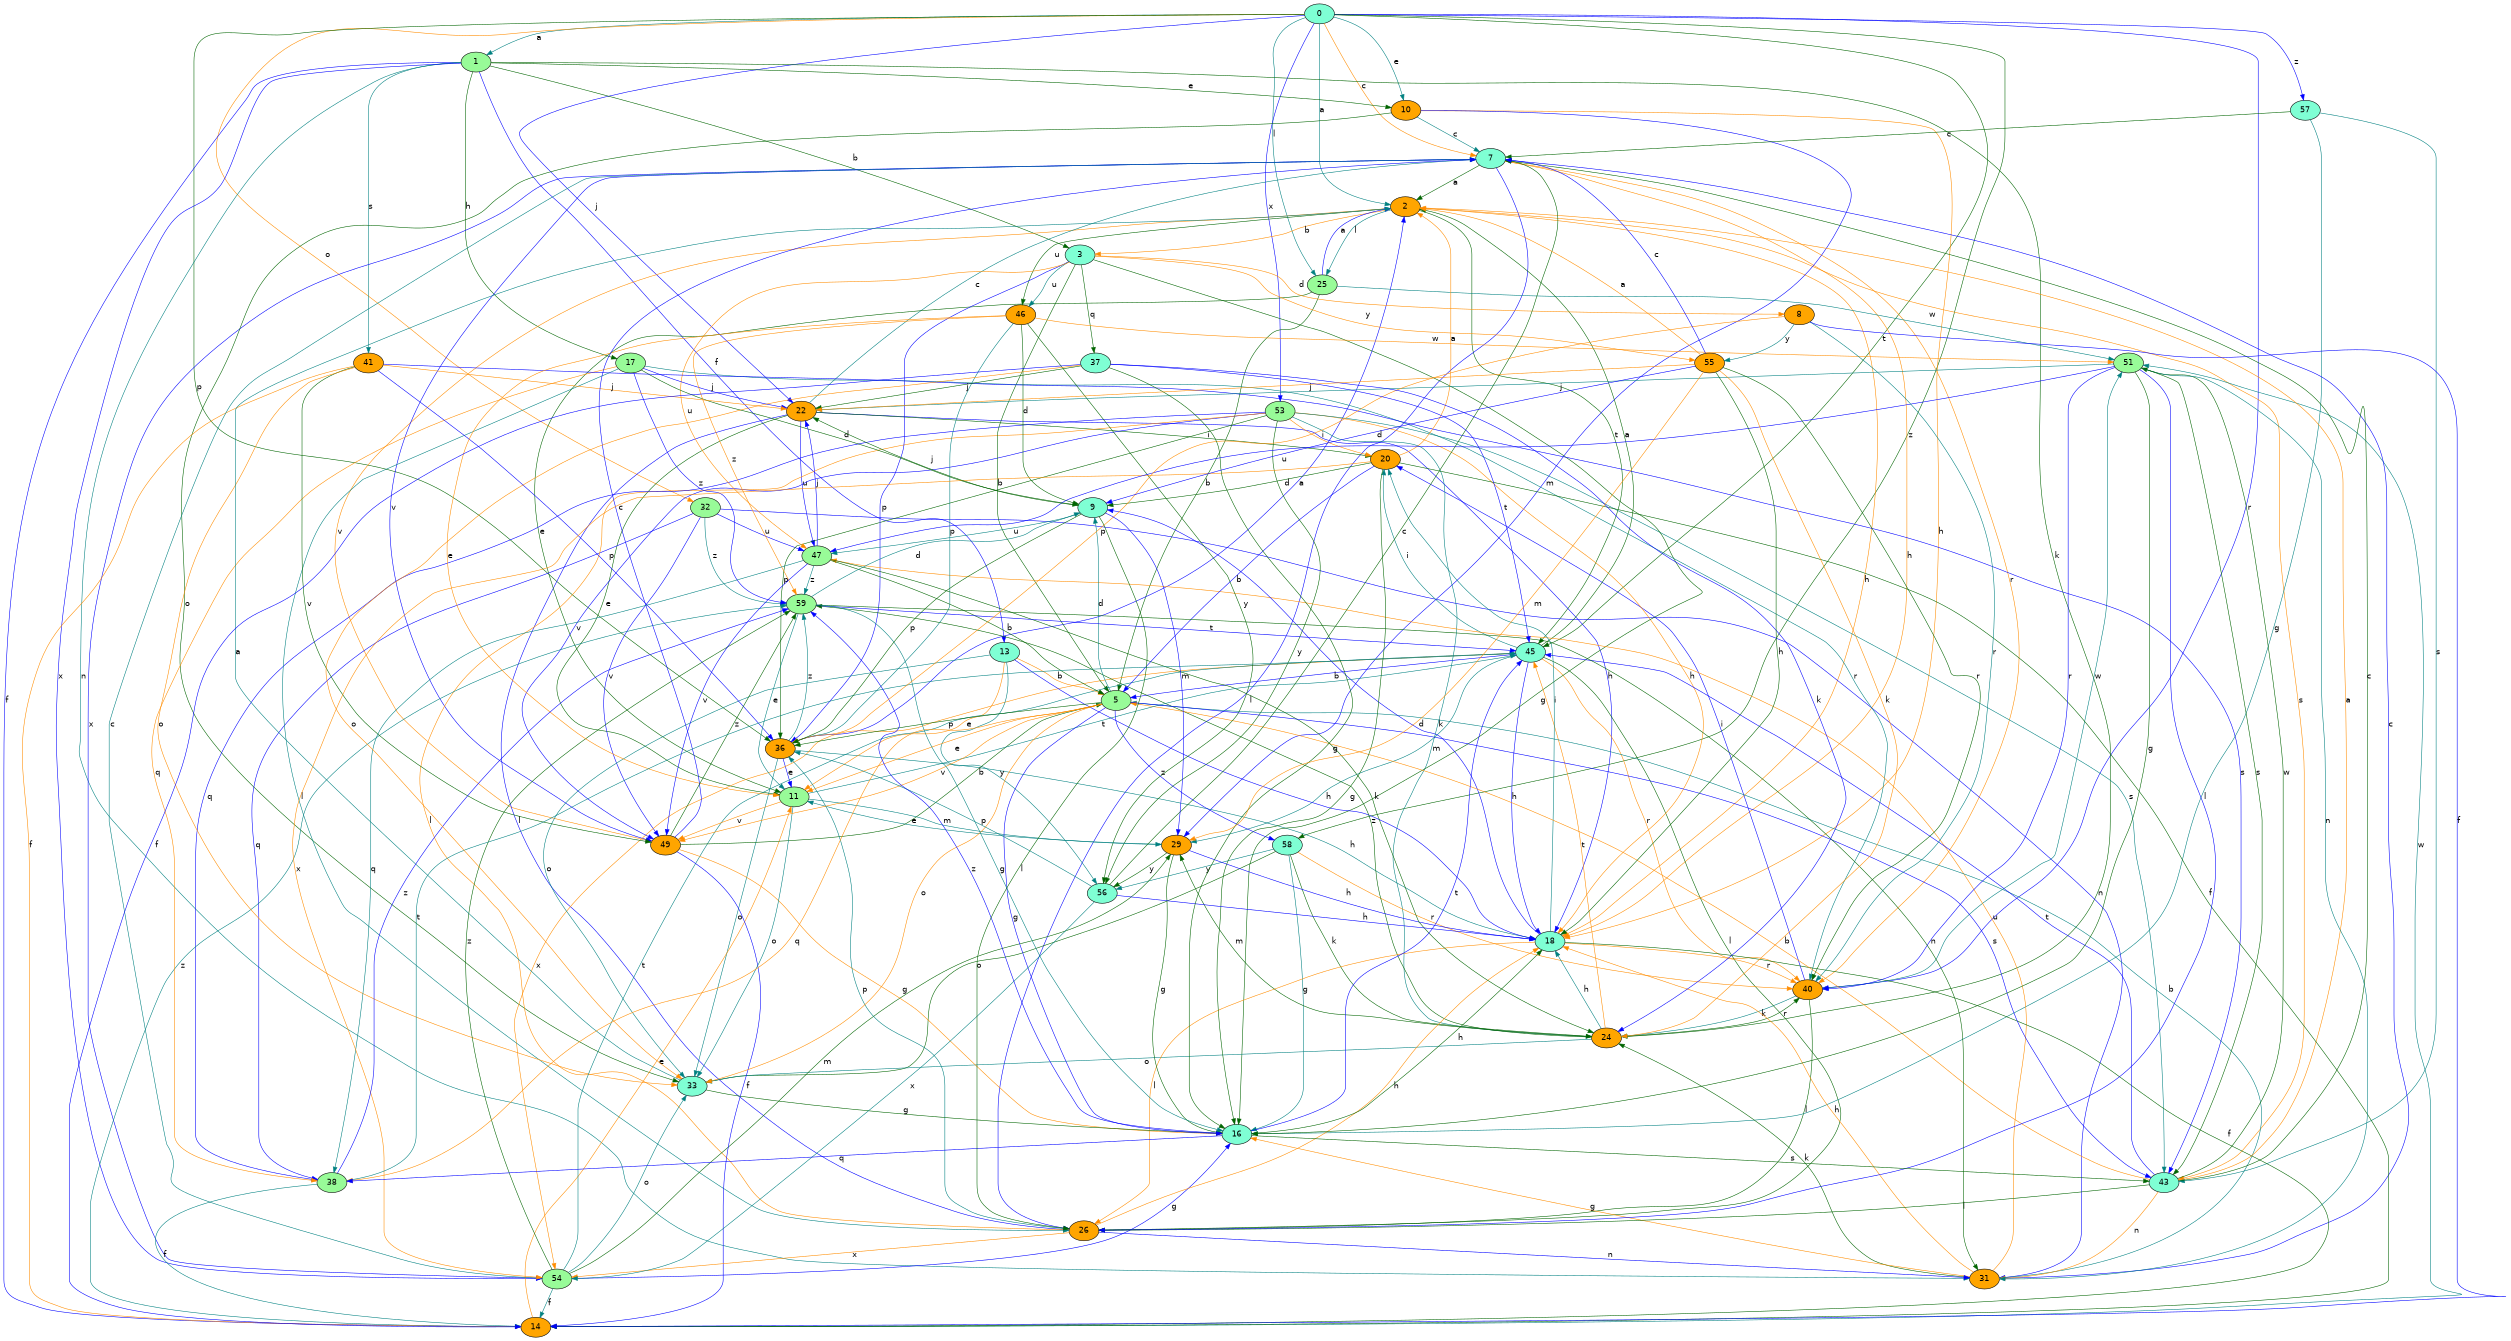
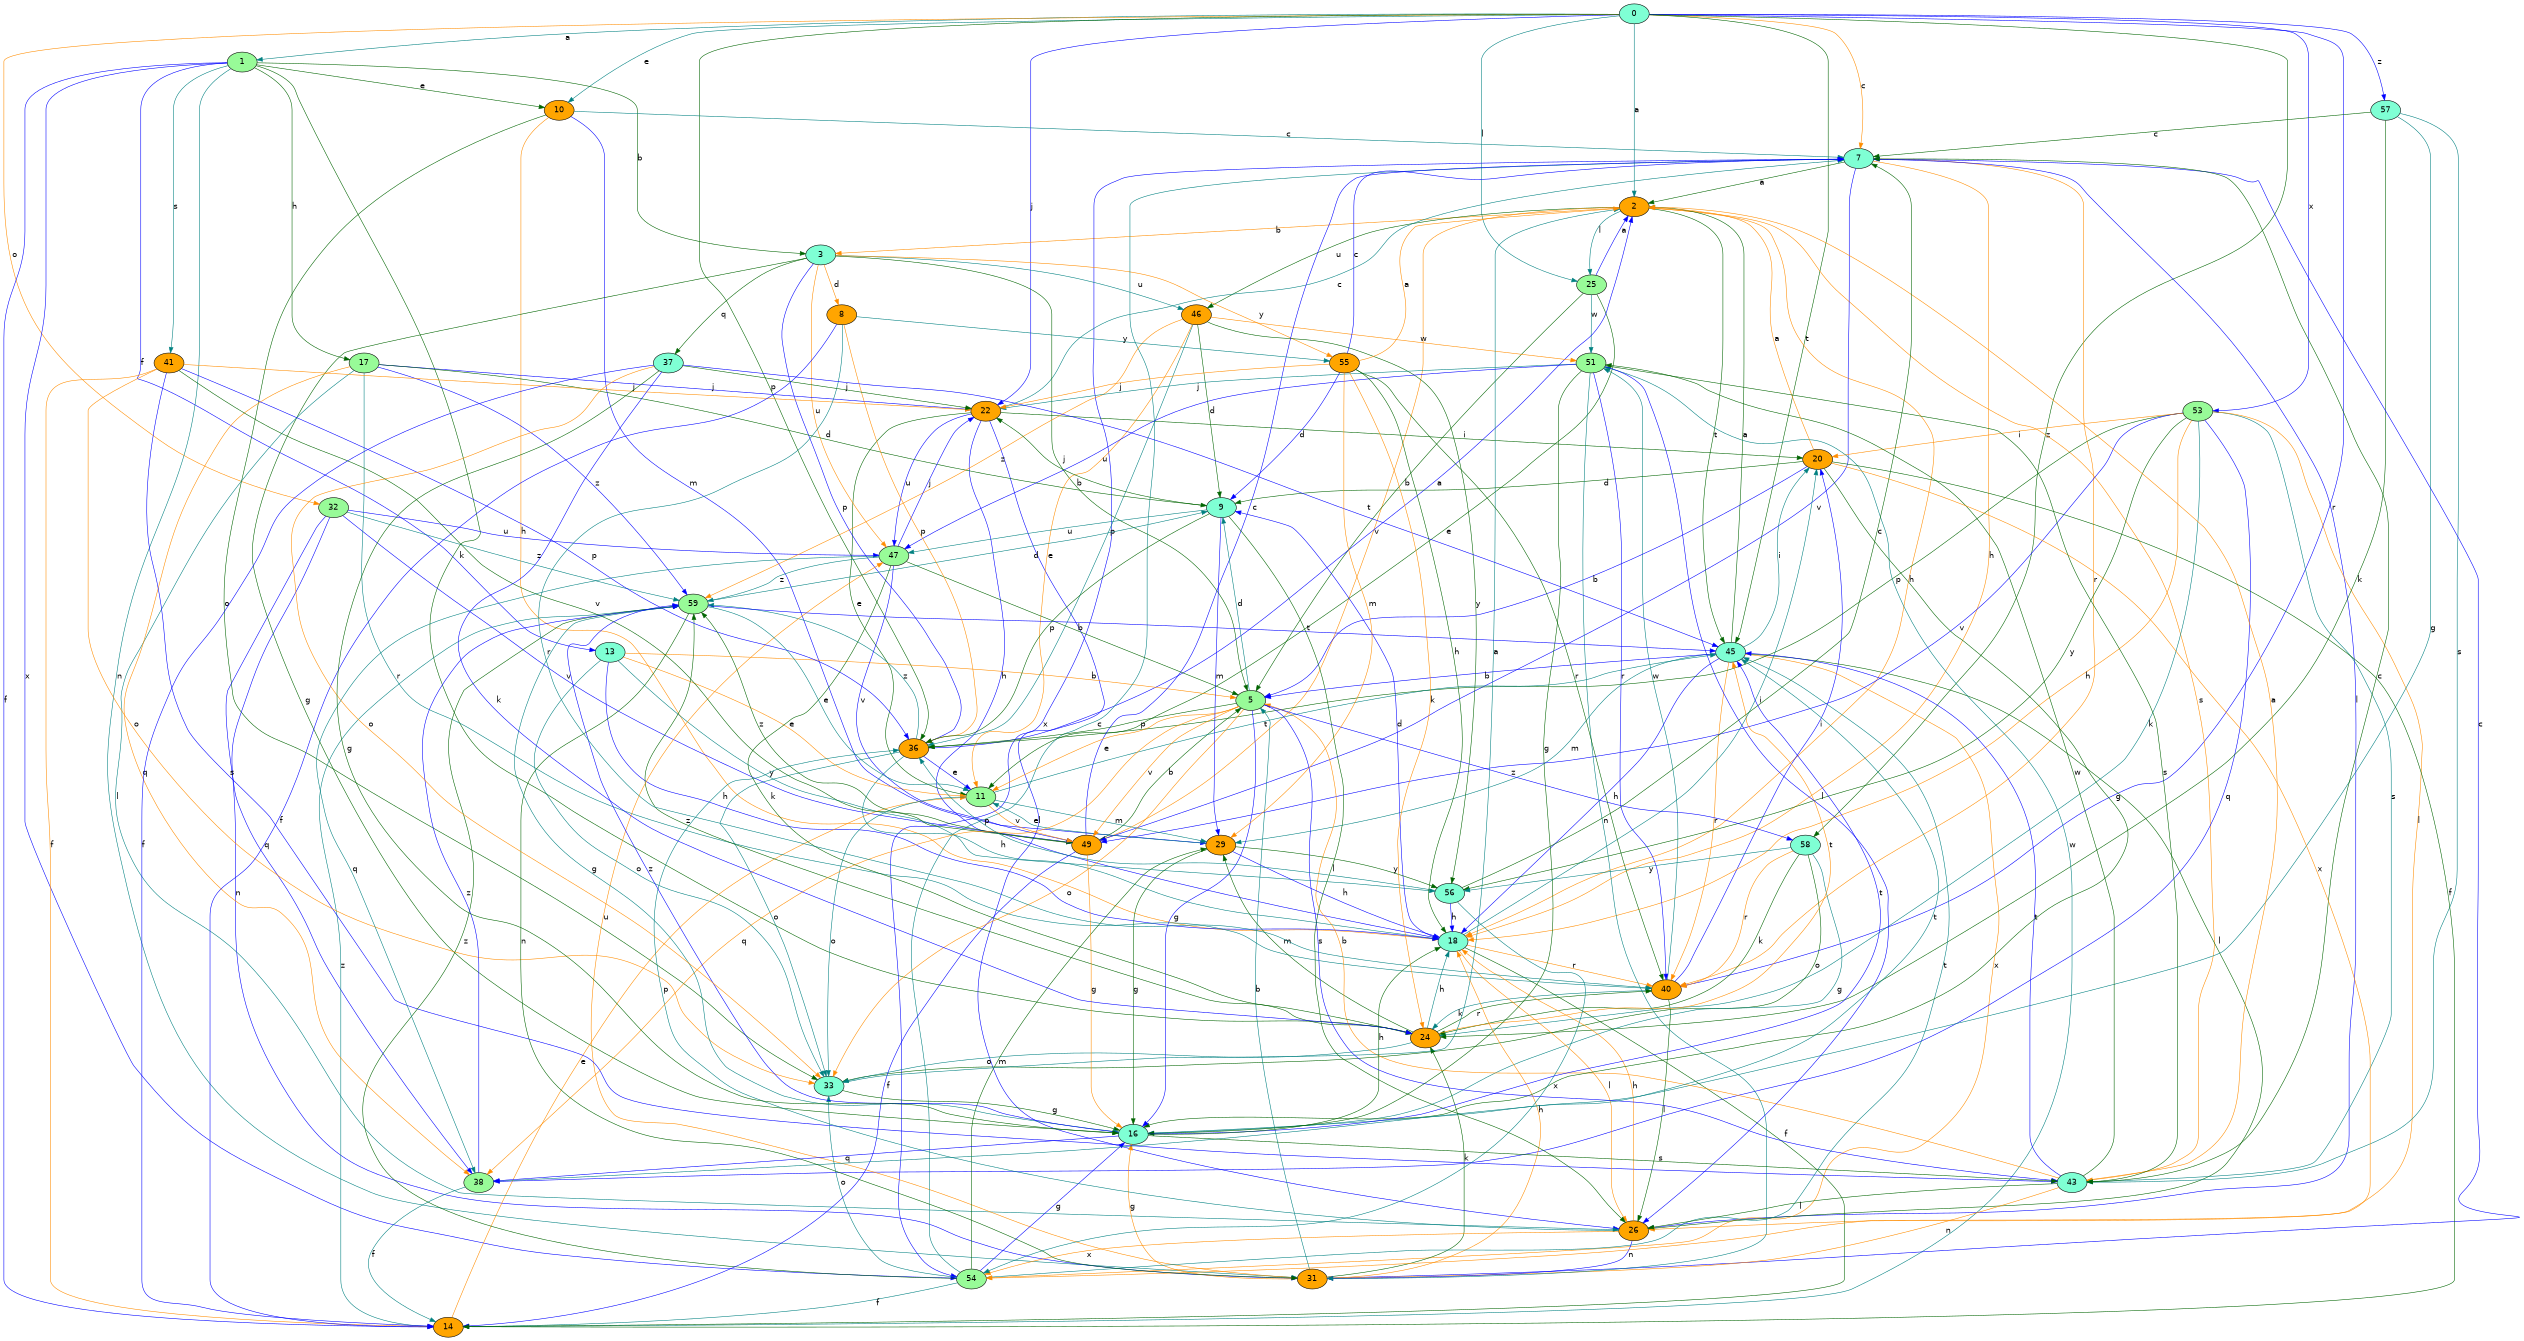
edge "57" -> "24": added, label "k"
